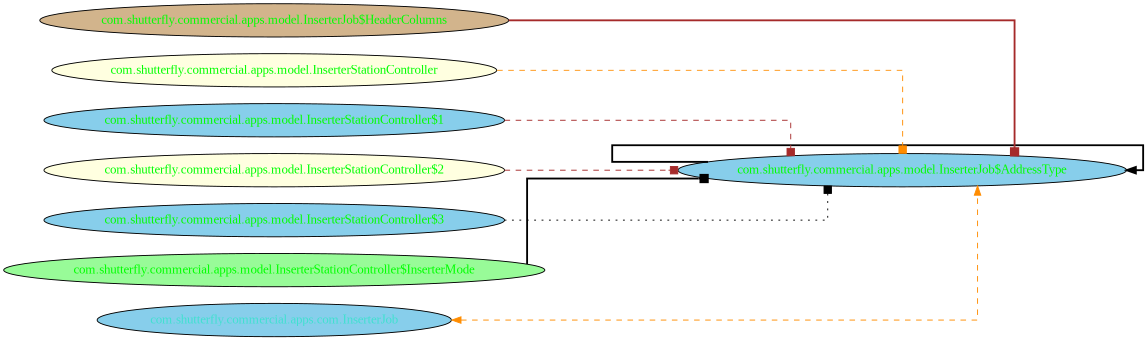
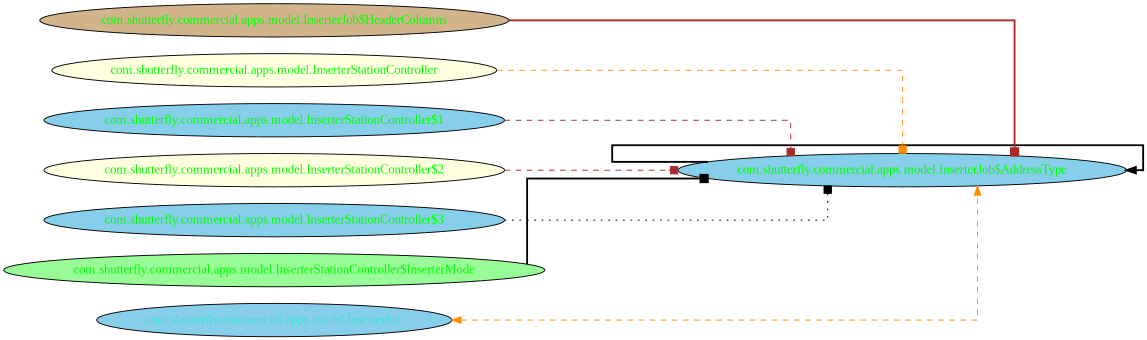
node "com.shutterfly.commercial.apps.com.InserterJob": label "com.shutterfly.commercial.apps.com.InserterJob" -> "com.shutterfly.commercial.apps.model.InserterJob"
